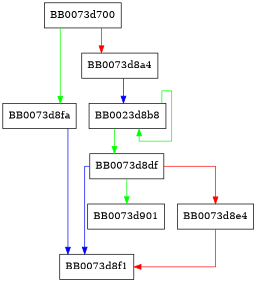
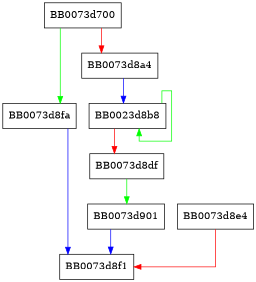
edge "BB0023d8b8" -> "BB0073d8df": color green -> red
edge "BB0073d8df" -> "BB0073d8e4": removed
edge "BB0073d8df" -> "BB0073d8f1": now "BB0073d901" -> "BB0073d8f1"
